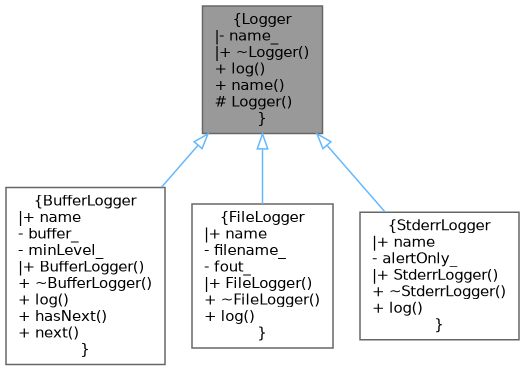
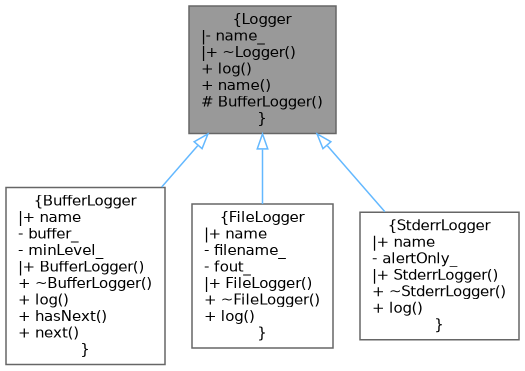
node "{Logger |- name_ |+ ~Logger() + log() + name() # Logger() }": label "{Logger |- name_ |+ ~Logger() + log() + name() # Logger() }" -> "{Logger |- name_ |+ ~Logger() + log() + name() # BufferLogger() }"
